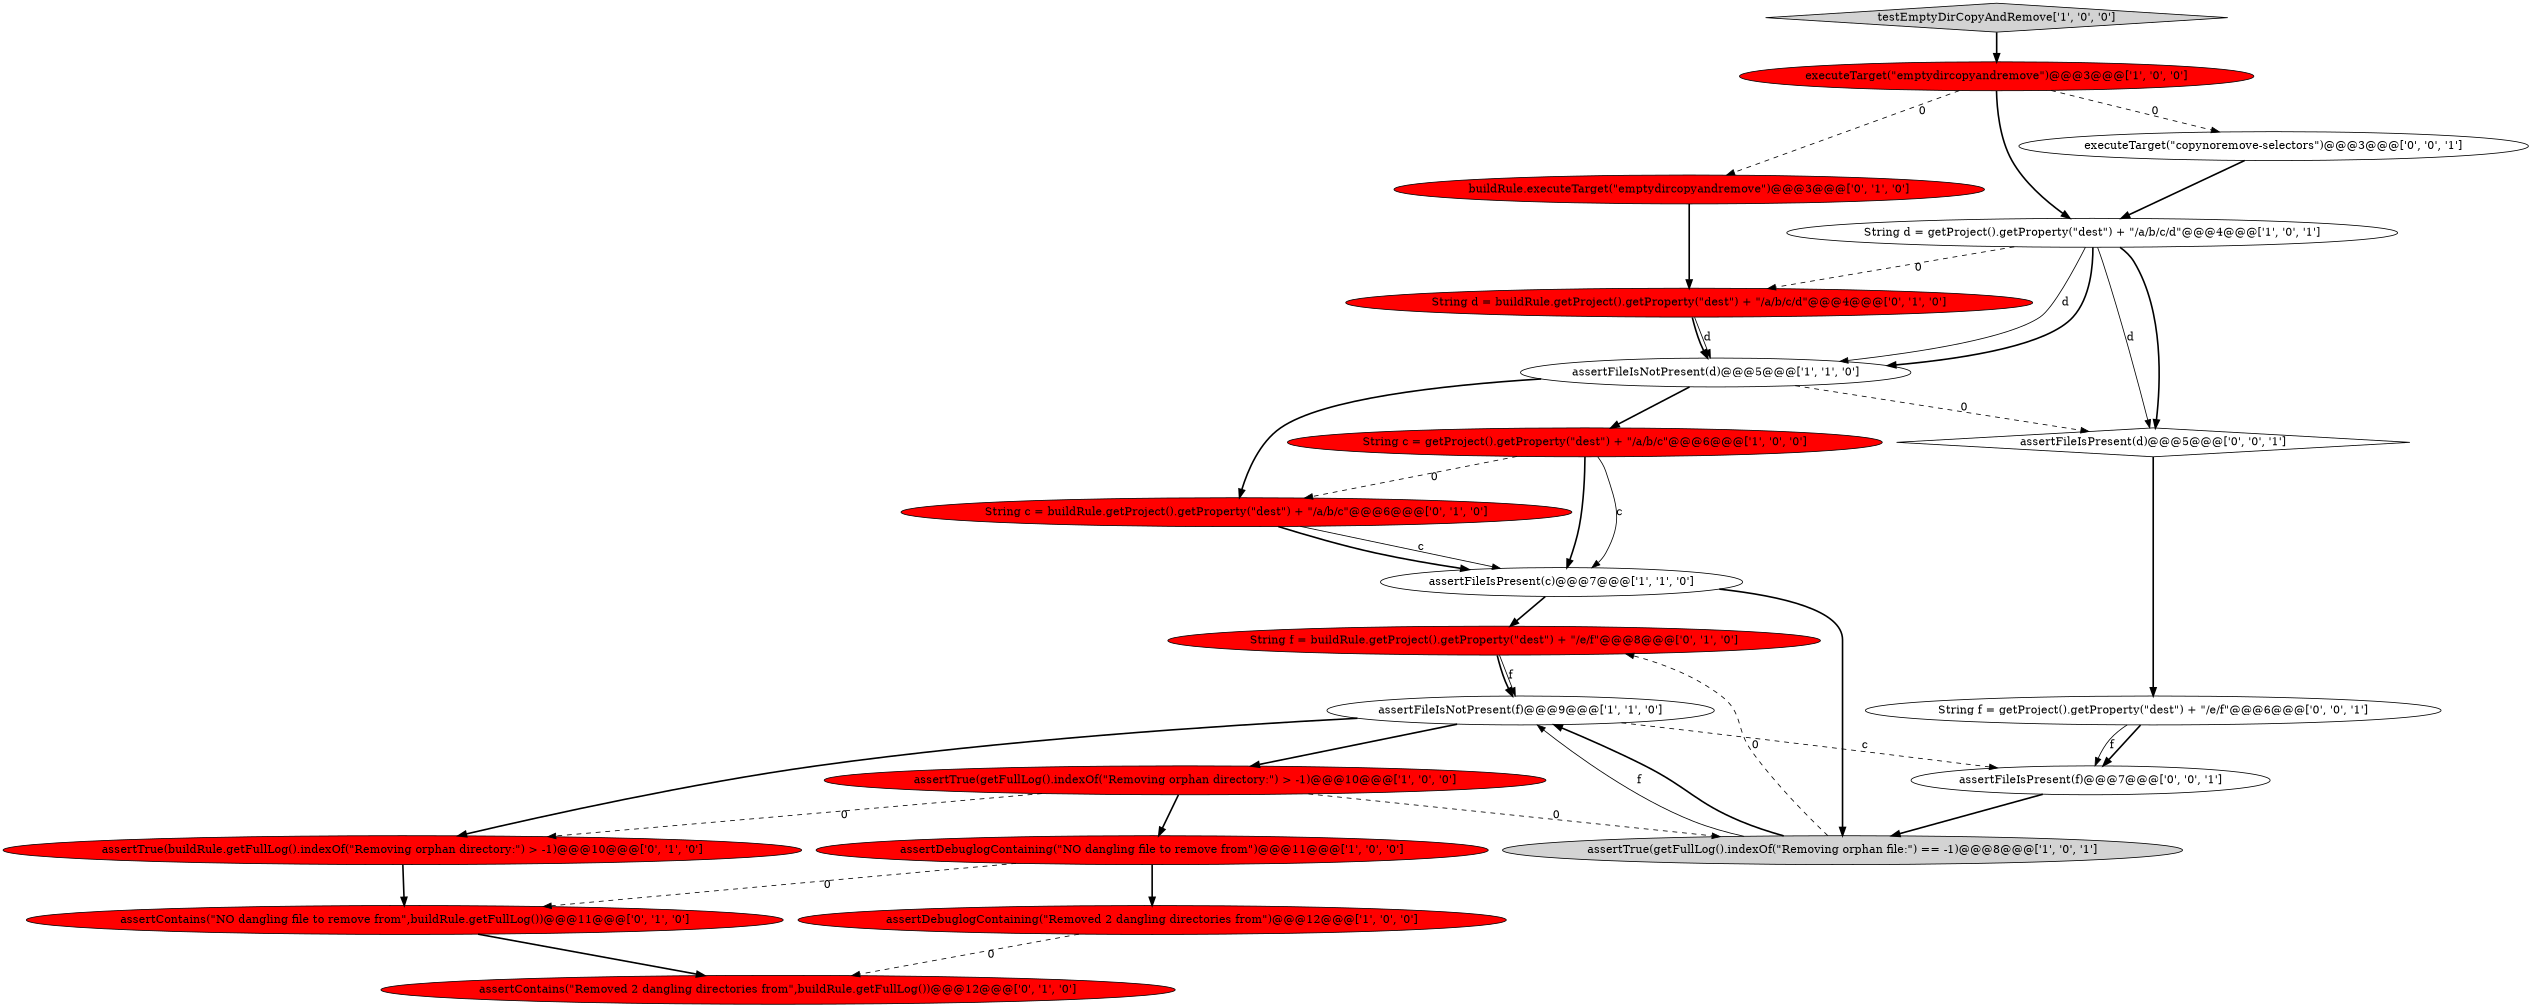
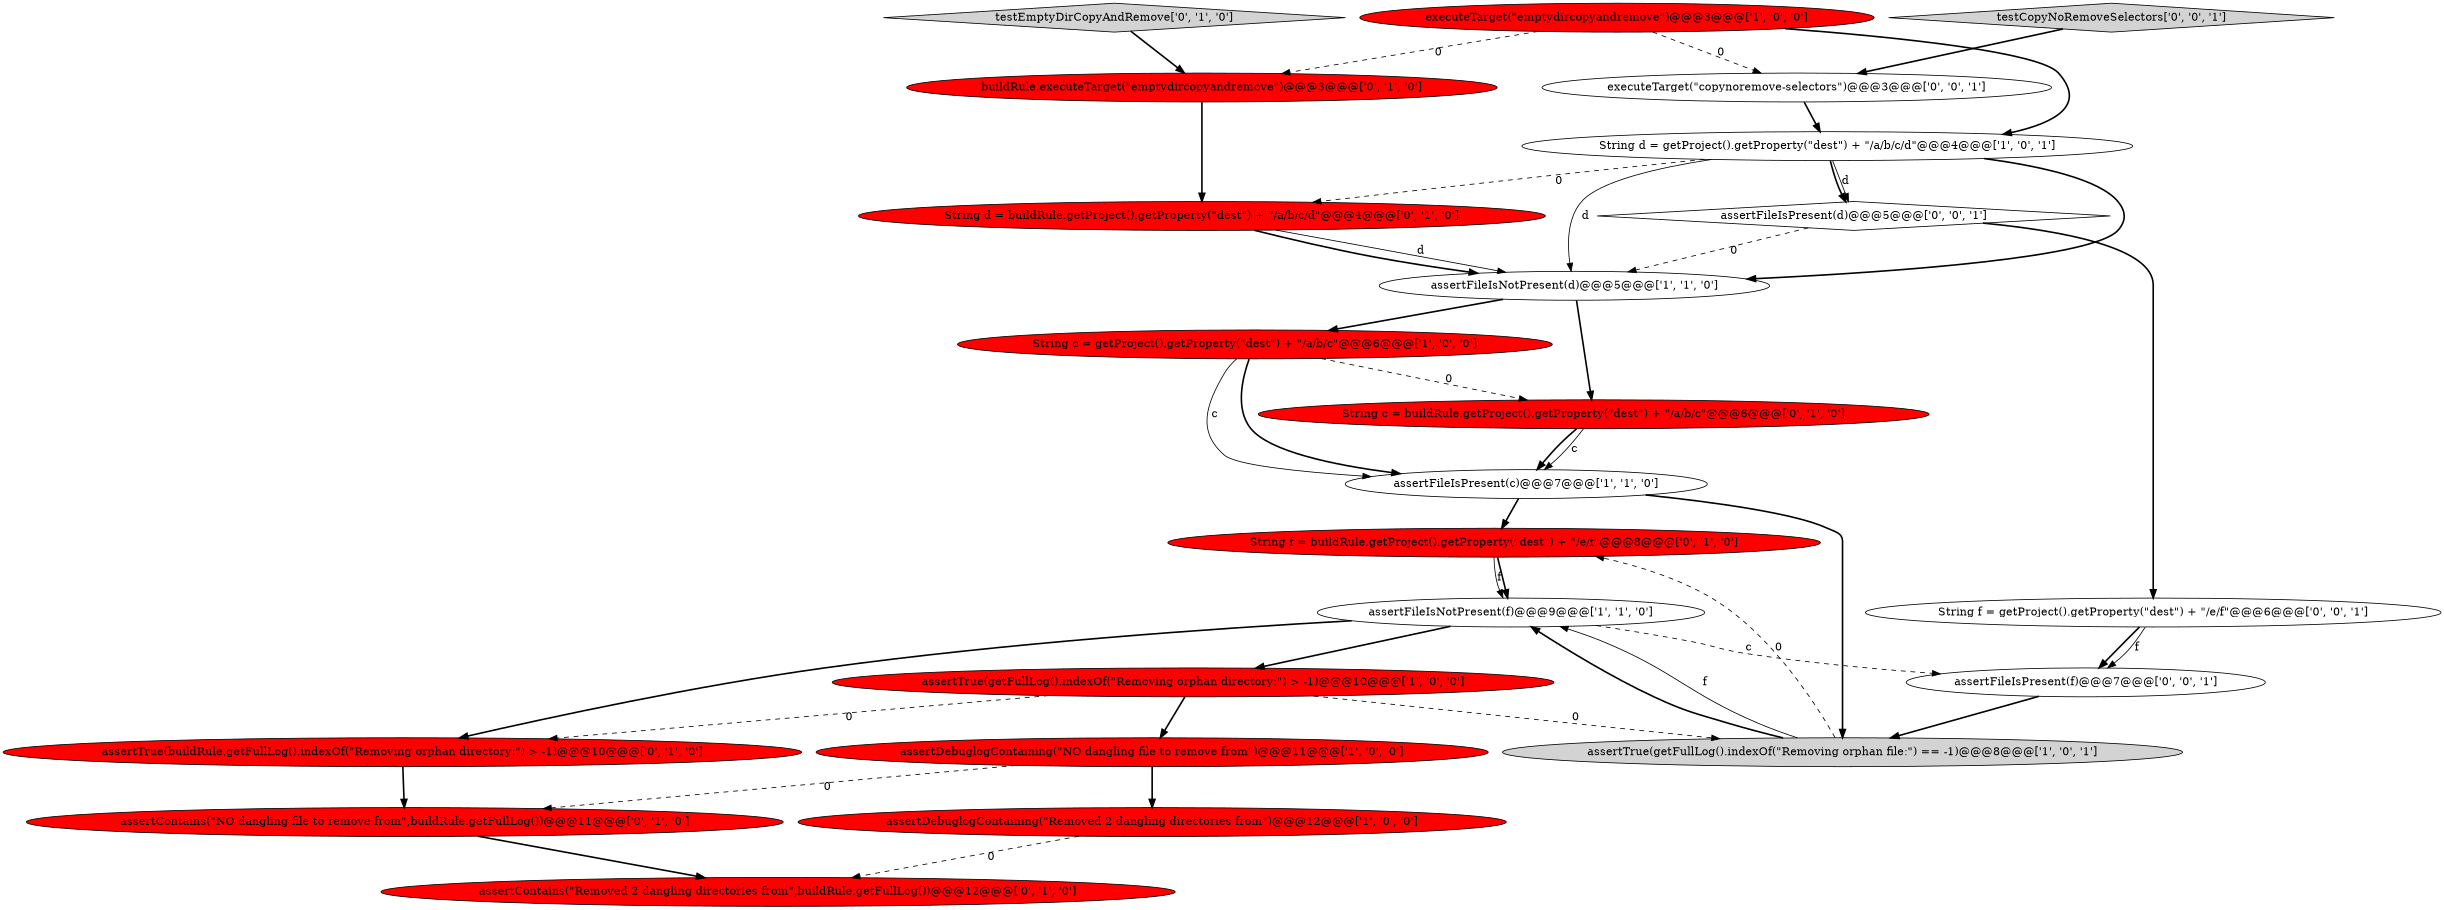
node "testEmptyDirCopyAndRemove['0', '1', '0']": added
node "testEmptyDirCopyAndRemove['1', '0', '0']": removed
node "testCopyNoRemoveSelectors['0', '0', '1']": added
edge "assertFileIsNotPresent(d)@@@5@@@['1', '1', '0']" -> "assertFileIsPresent(d)@@@5@@@['0', '0', '1']": reversed
